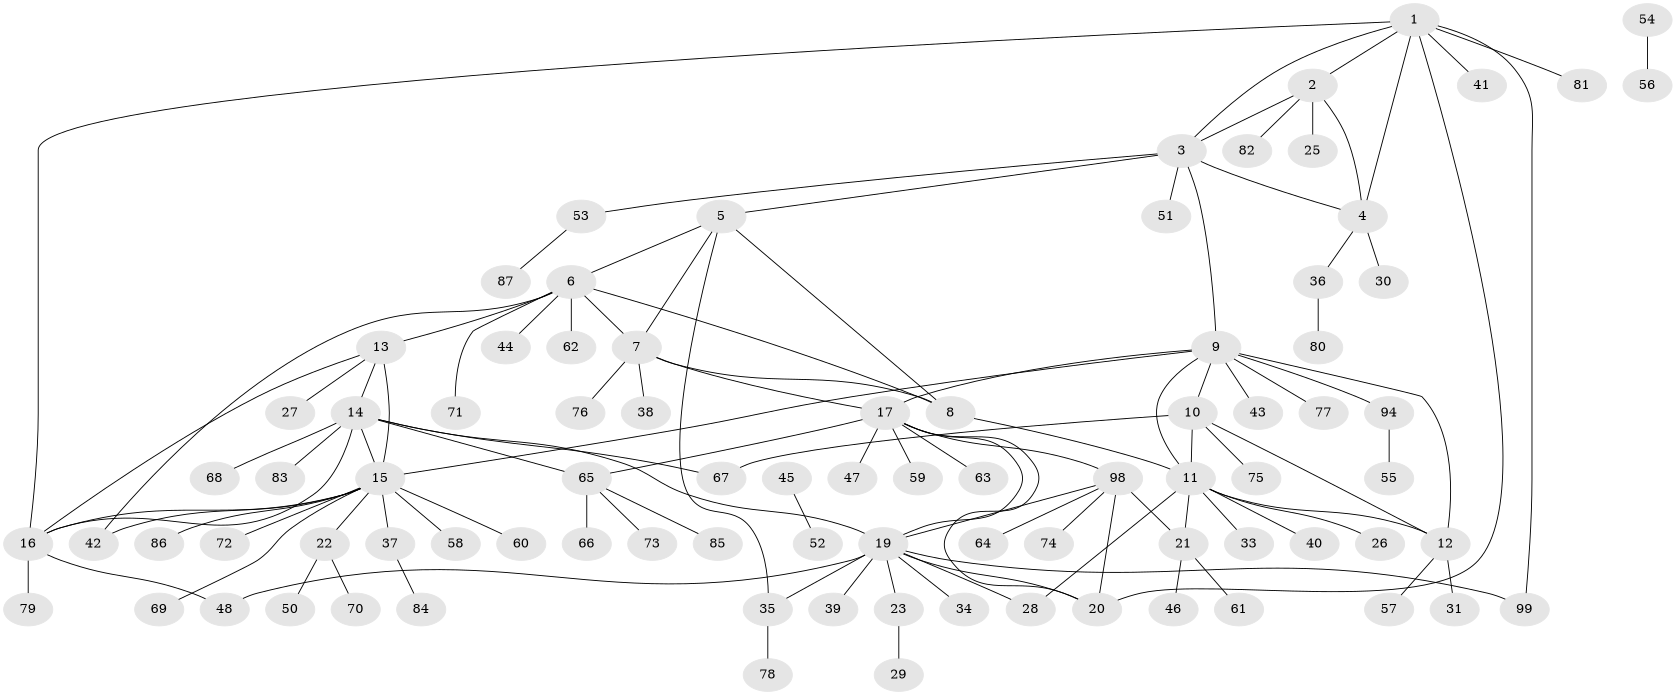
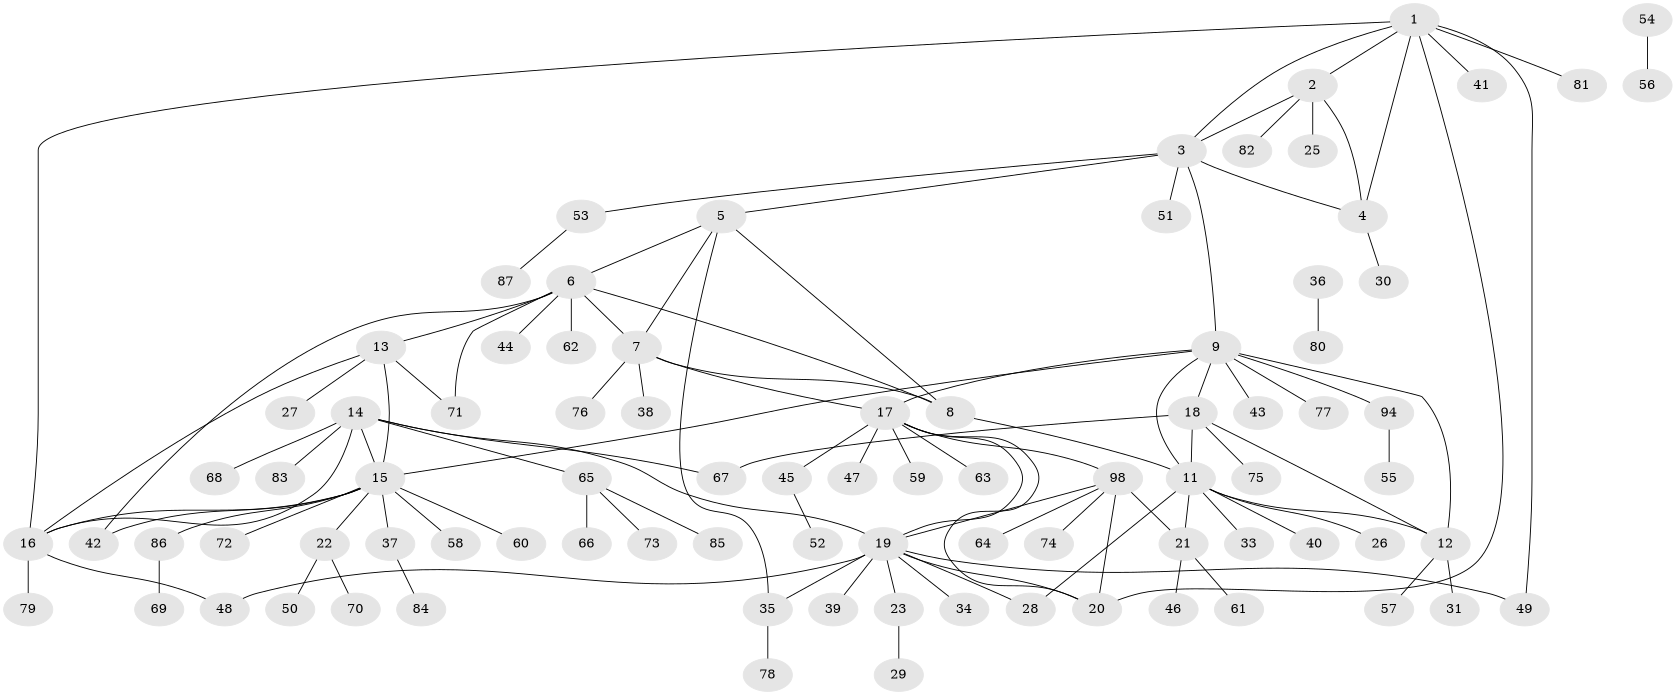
edge "4" -- "36": removed
edge "13" -- "14": now "13" -- "71"
node "10": label "10" -> "18"
edge "17" -- "65": now "17" -- "45"
edge "15" -- "69": now "86" -- "69"
node "99": label "99" -> "49"
